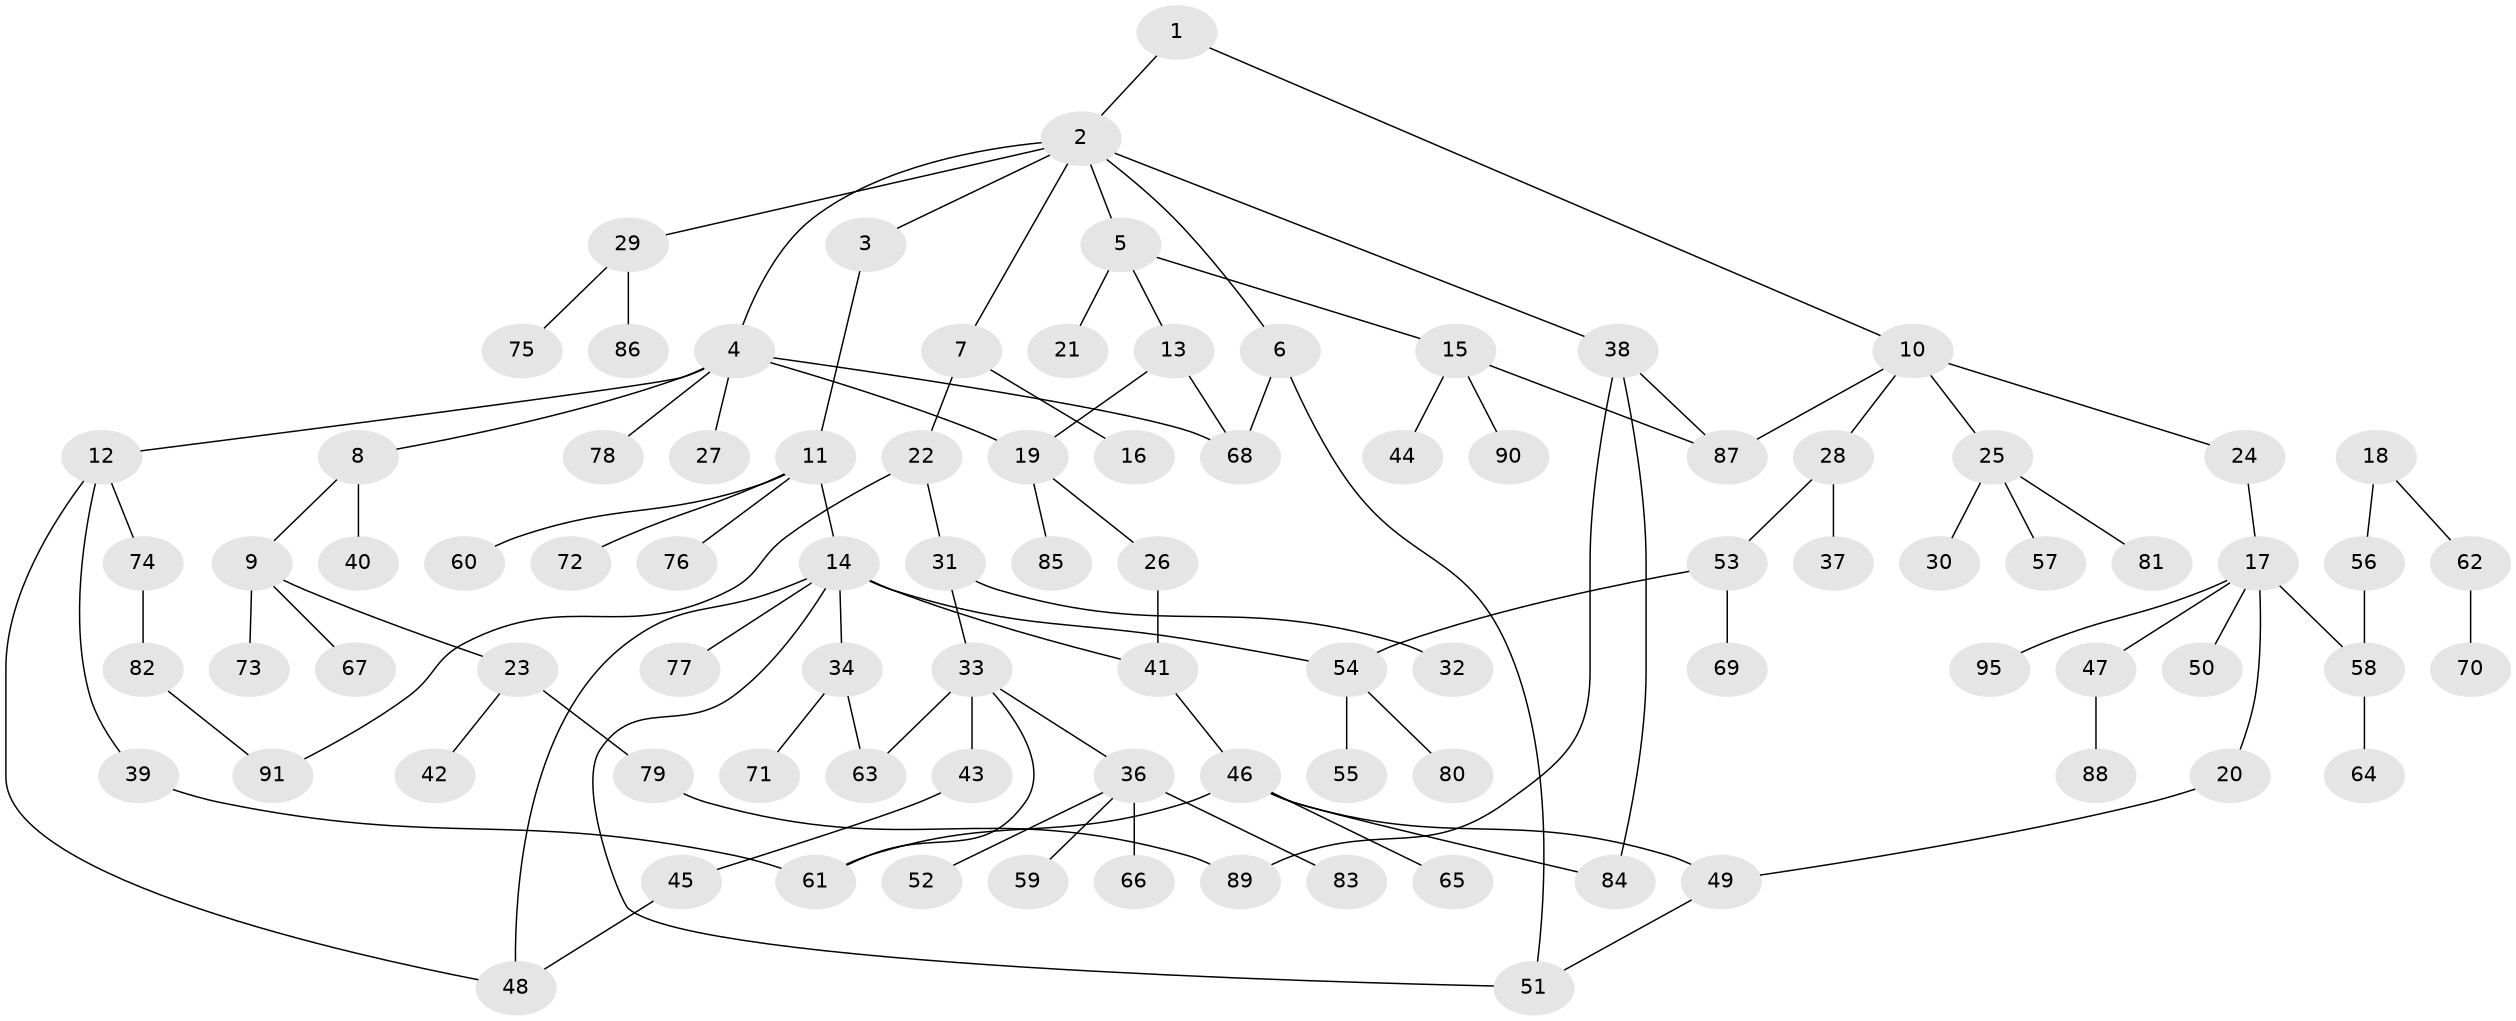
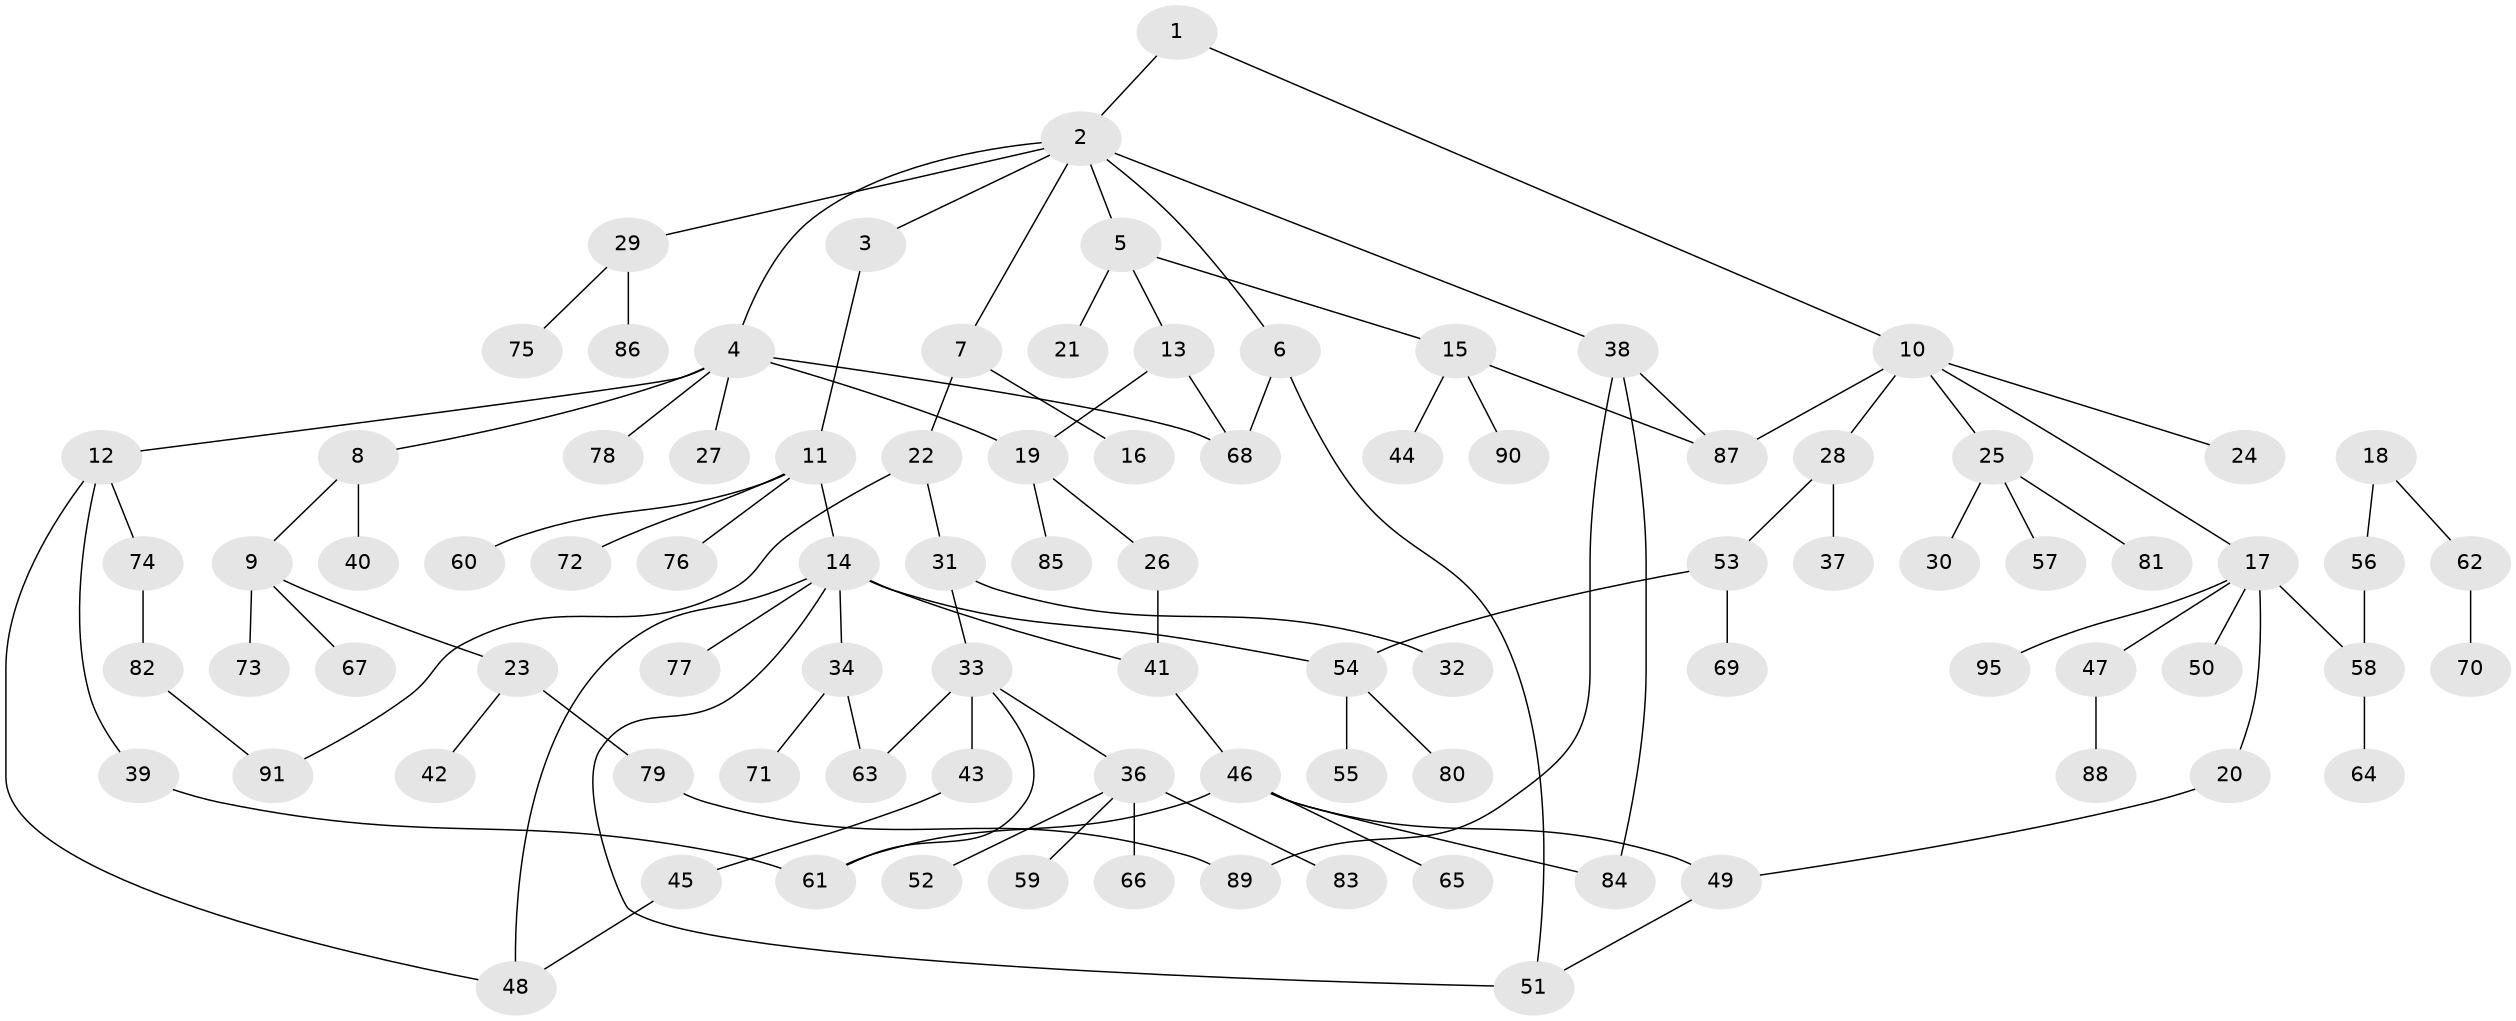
edge "24" -- "17": now "10" -- "17"
